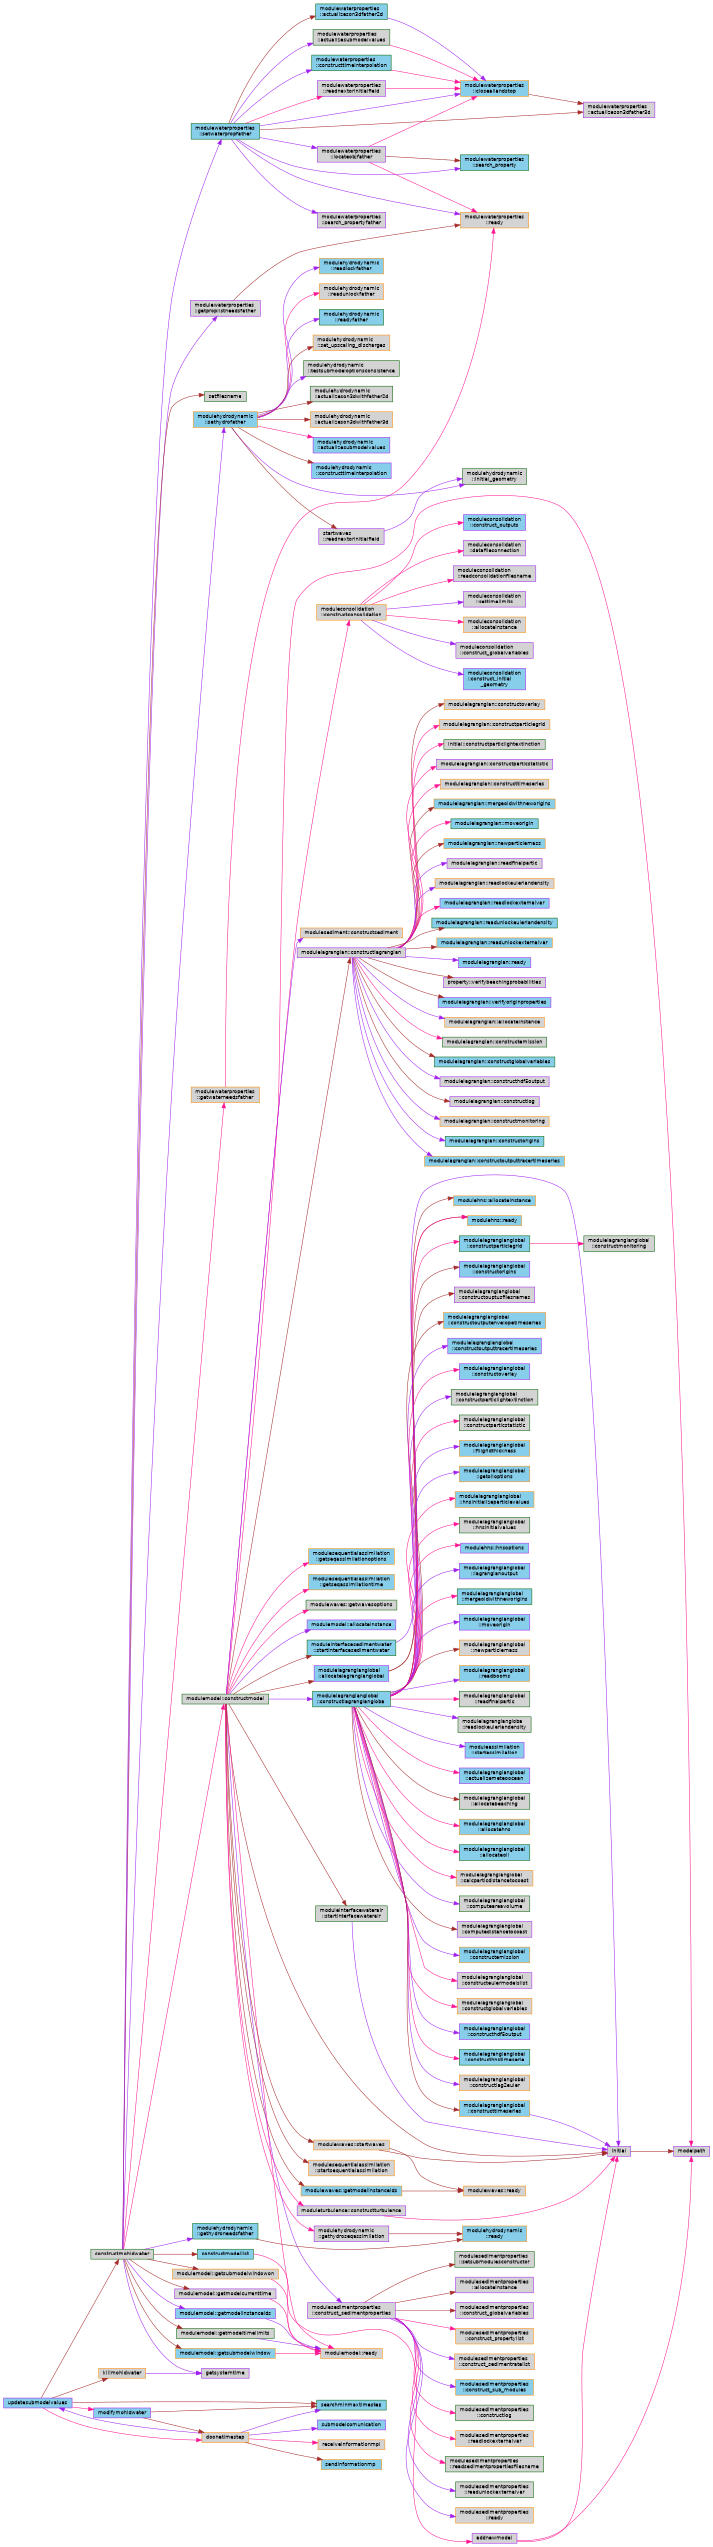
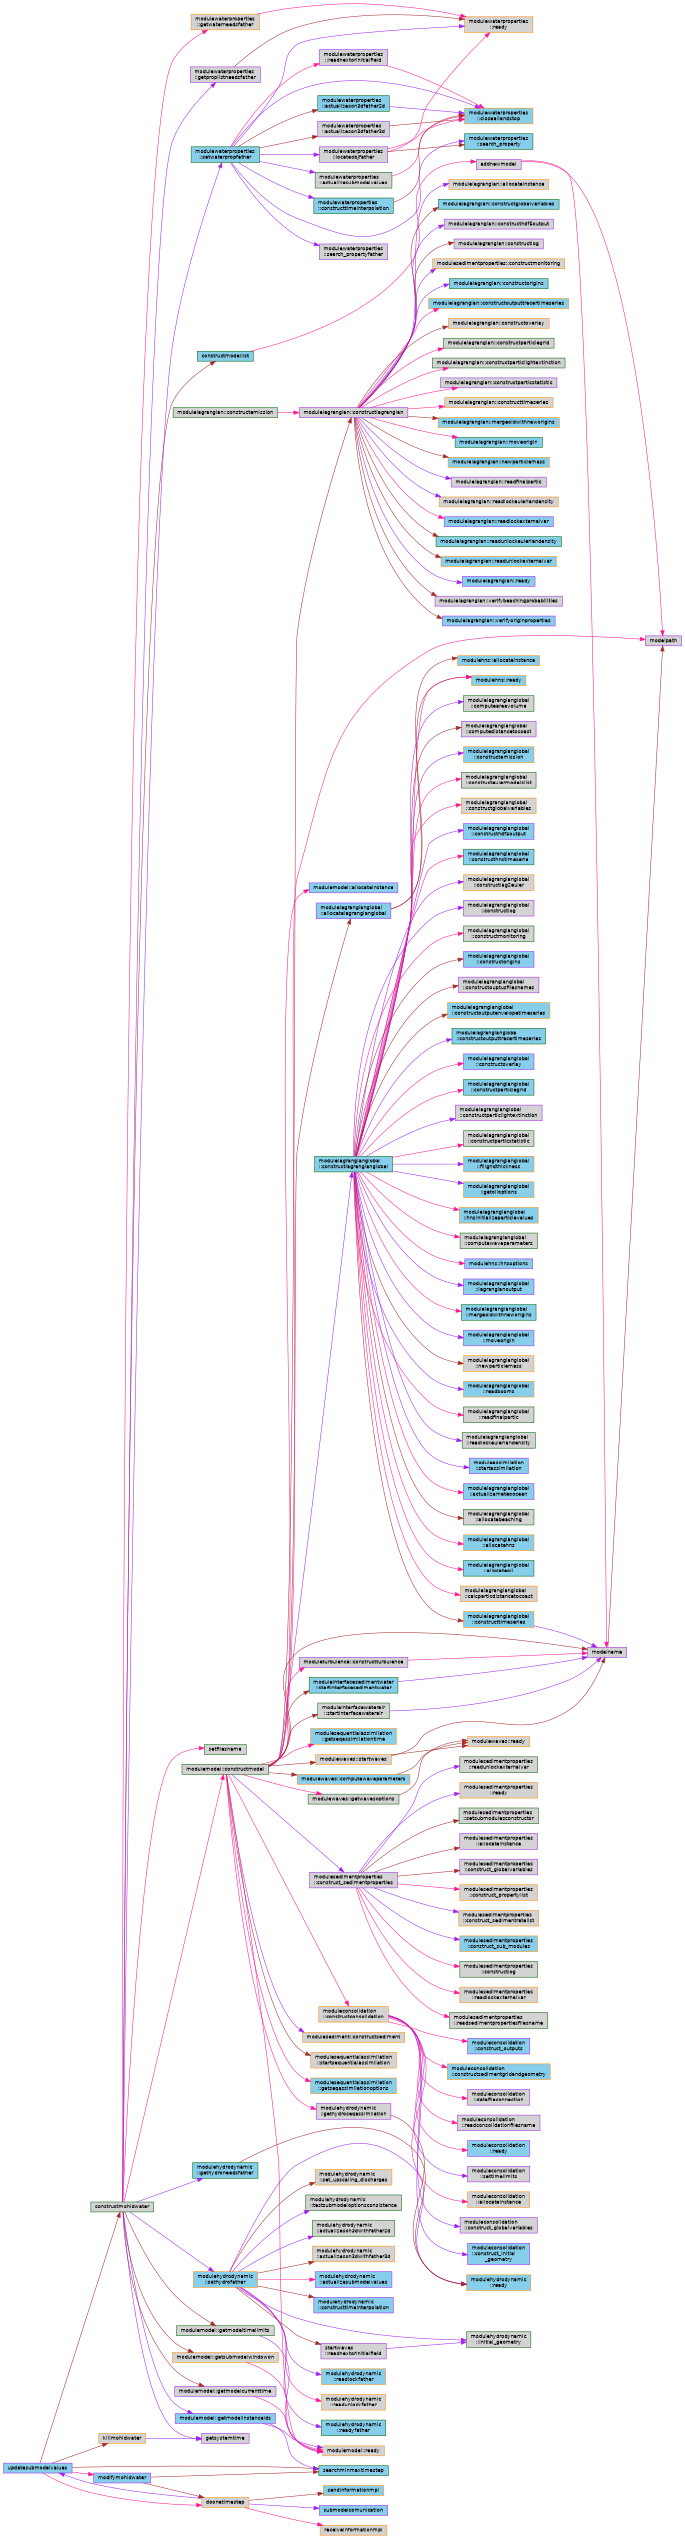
edge "modulewaterproperties ::constructtimeinterpolation" -> "modulewaterproperties ::closeallandstop": color deeppink -> brown
edge "modulewaterproperties ::closeallandstop" -> "modulewaterproperties ::actualizeson3dfather3d": reversed
edge "modulehydrodynamic ::sethydrofather" -> "modulehydrodynamic ::actualizeson3dwithfather2d": color brown -> purple
node "modulelagrangian::constructparticlegrid": color darkorange -> darkgreen
node "initial::constructparticlightextinction": label "initial::constructparticlightextinction" -> "modulelagrangian::constructparticlightextinction"
node "modulelagrangianglobal ::constructlog": added
node "property::verifybeachingprobabilities": label "property::verifybeachingprobabilities" -> "modulelagrangian::verifybeachingprobabilities"
edge "modulelagrangian::constructlagrangian" -> "modulelagrangian::constructemission": reversed
edge "modulelagrangian::constructlagrangian" -> "modulelagrangian::constructoutputtracertimeseries": color purple -> deeppink
node "modulelagrangian::constructmonitoring": label "modulelagrangian::constructmonitoring" -> "modulesedimentproperties::constructmonitoring"
edge "modulelagrangianglobal ::constructparticlegrid" -> "modulelagrangianglobal ::constructmonitoring": now "modulelagrangianglobal ::constructlagrangianglobal" -> "modulelagrangianglobal ::constructmonitoring"
edge "constructmohidwater" -> "setfilesname": color brown -> deeppink
node "modulelagrangianglobal ::constructoutputtracertimeseries": color purple -> darkgreen
node "modulelagrangianglobal ::constructparticlightextinction": color darkgreen -> purple
node "modulelagrangianglobal ::hnsinitialvalues": label "modulelagrangianglobal ::hnsinitialvalues" -> "modulelagrangianglobal ::computewaveparameters"
edge "modulemodel::constructmodel" -> "modulemodel::allocateinstance": color purple -> deeppink
edge "modulewaves::getwavesoptions" -> "modulewaves::ready": added
node "modulelagrangianglobal ::constructeulermodelslist": color purple -> darkgreen
node "moduleconsolidation ::constructsedimentgridandgeometry": added
edge "modulehydrodynamic ::sethydrofather" -> "modulehydrodynamic ::ready": added
node "moduleconsolidation ::ready": added
node "initial": label "initial" -> "modelname"
node "modulewaves::getmodelinstanceids": label "modulewaves::getmodelinstanceids" -> "modulewaves::computewaveparameters"
node "modulemodel::getsubmodelwindow": removed
edge "doonetimestep" -> "searchminmaxtimestep": now "modulemodel::getmodelinstanceids" -> "searchminmaxtimestep"
